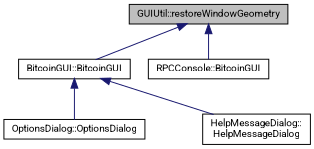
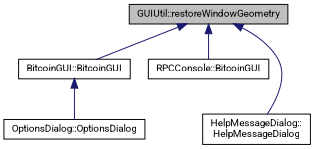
edge "HelpMessageDialog:: HelpMessageDialog" -> "BitcoinGUI::BitcoinGUI": now "HelpMessageDialog:: HelpMessageDialog" -> "GUIUtil::restoreWindowGeometry"
